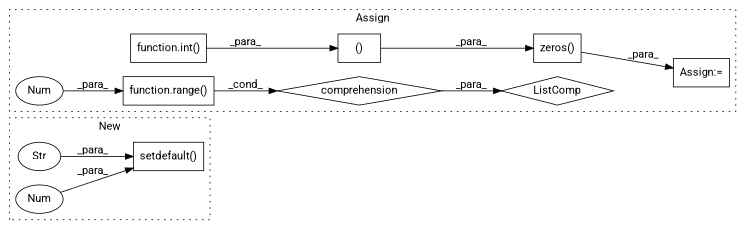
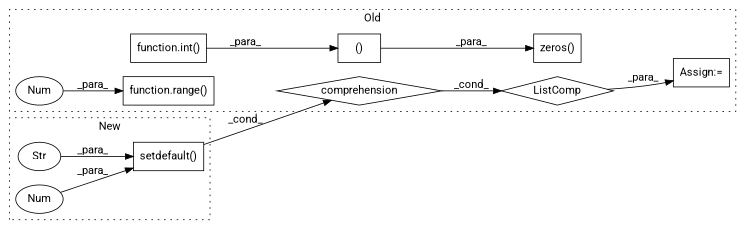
cluster "Assign": label "Assign" -> "Old"
edge "zeros()" -> "Assign:=": now "ListComp" -> "Assign:="
edge "comprehension" -> "ListComp": label "_para_" -> "_cond_"
edge "function.range()" -> "comprehension": now "setdefault()" -> "comprehension"
